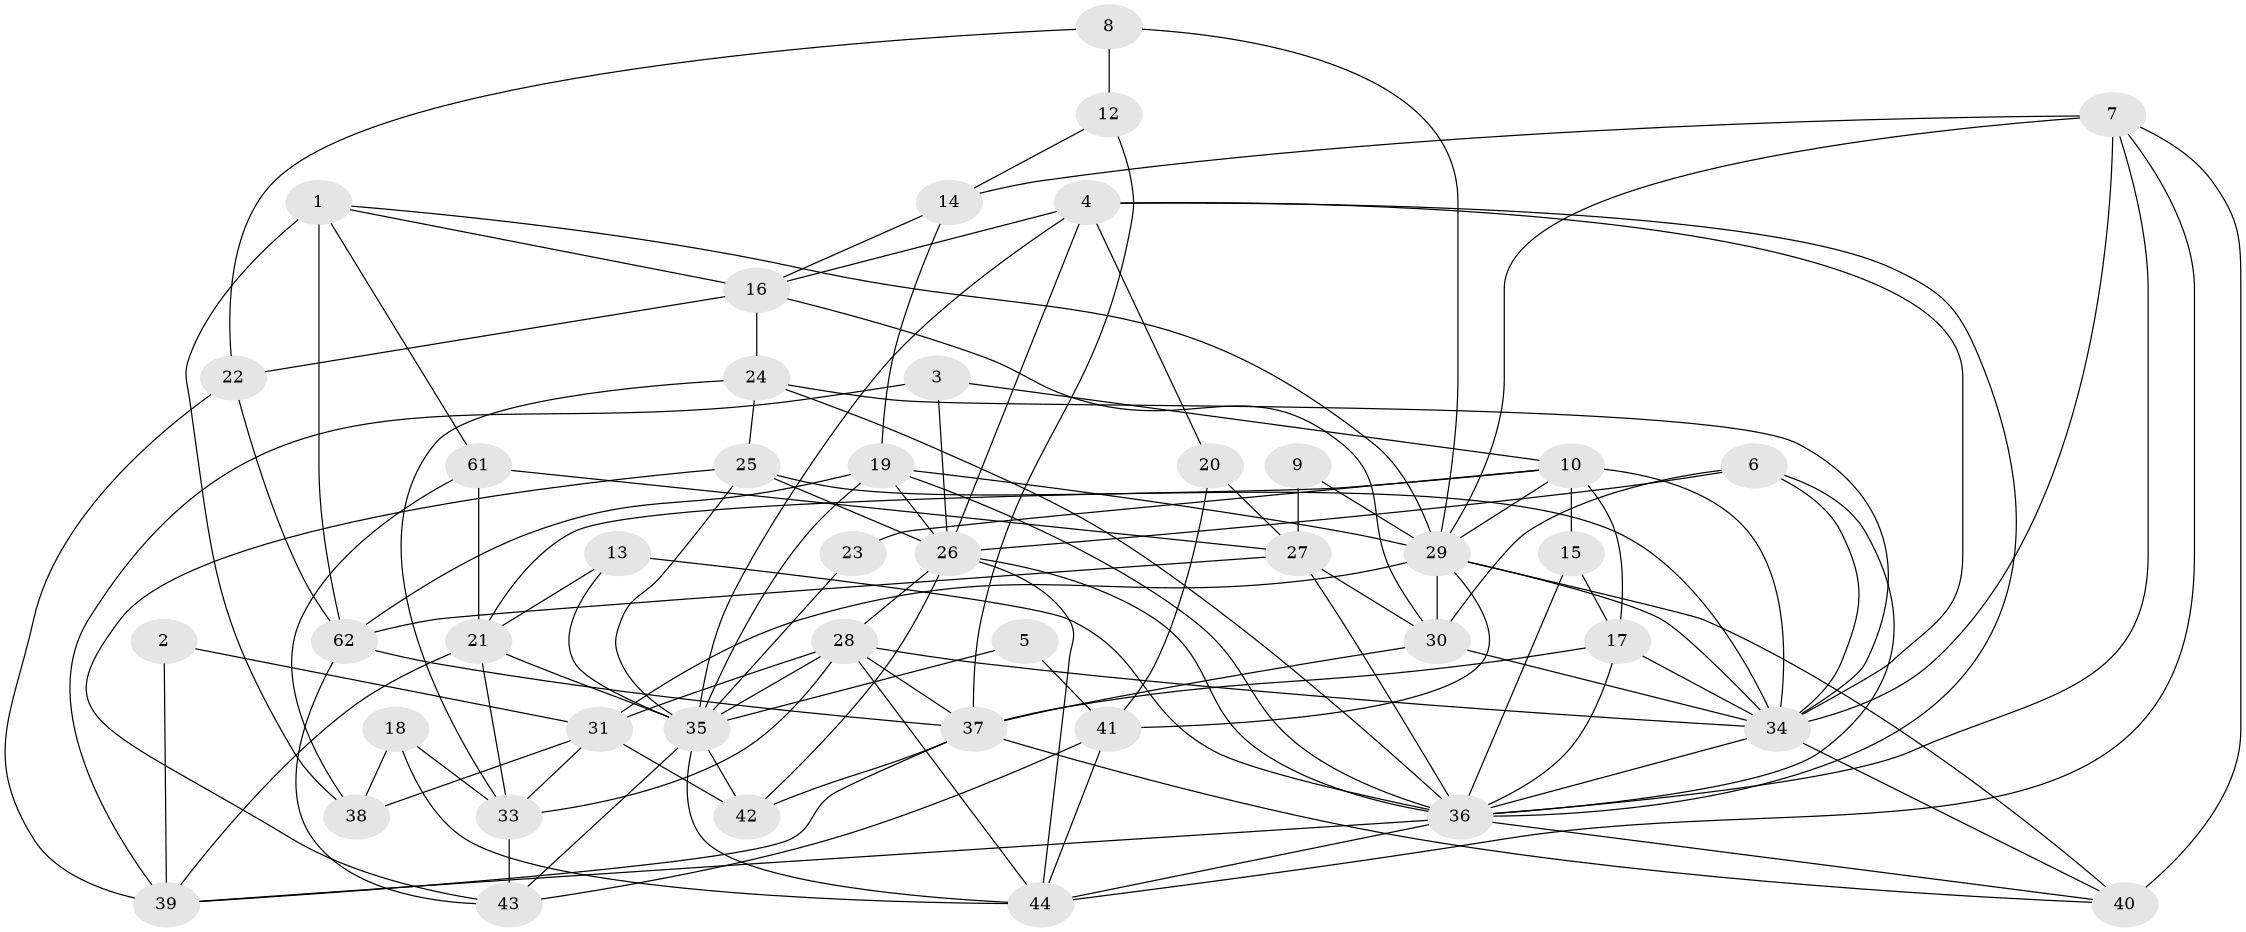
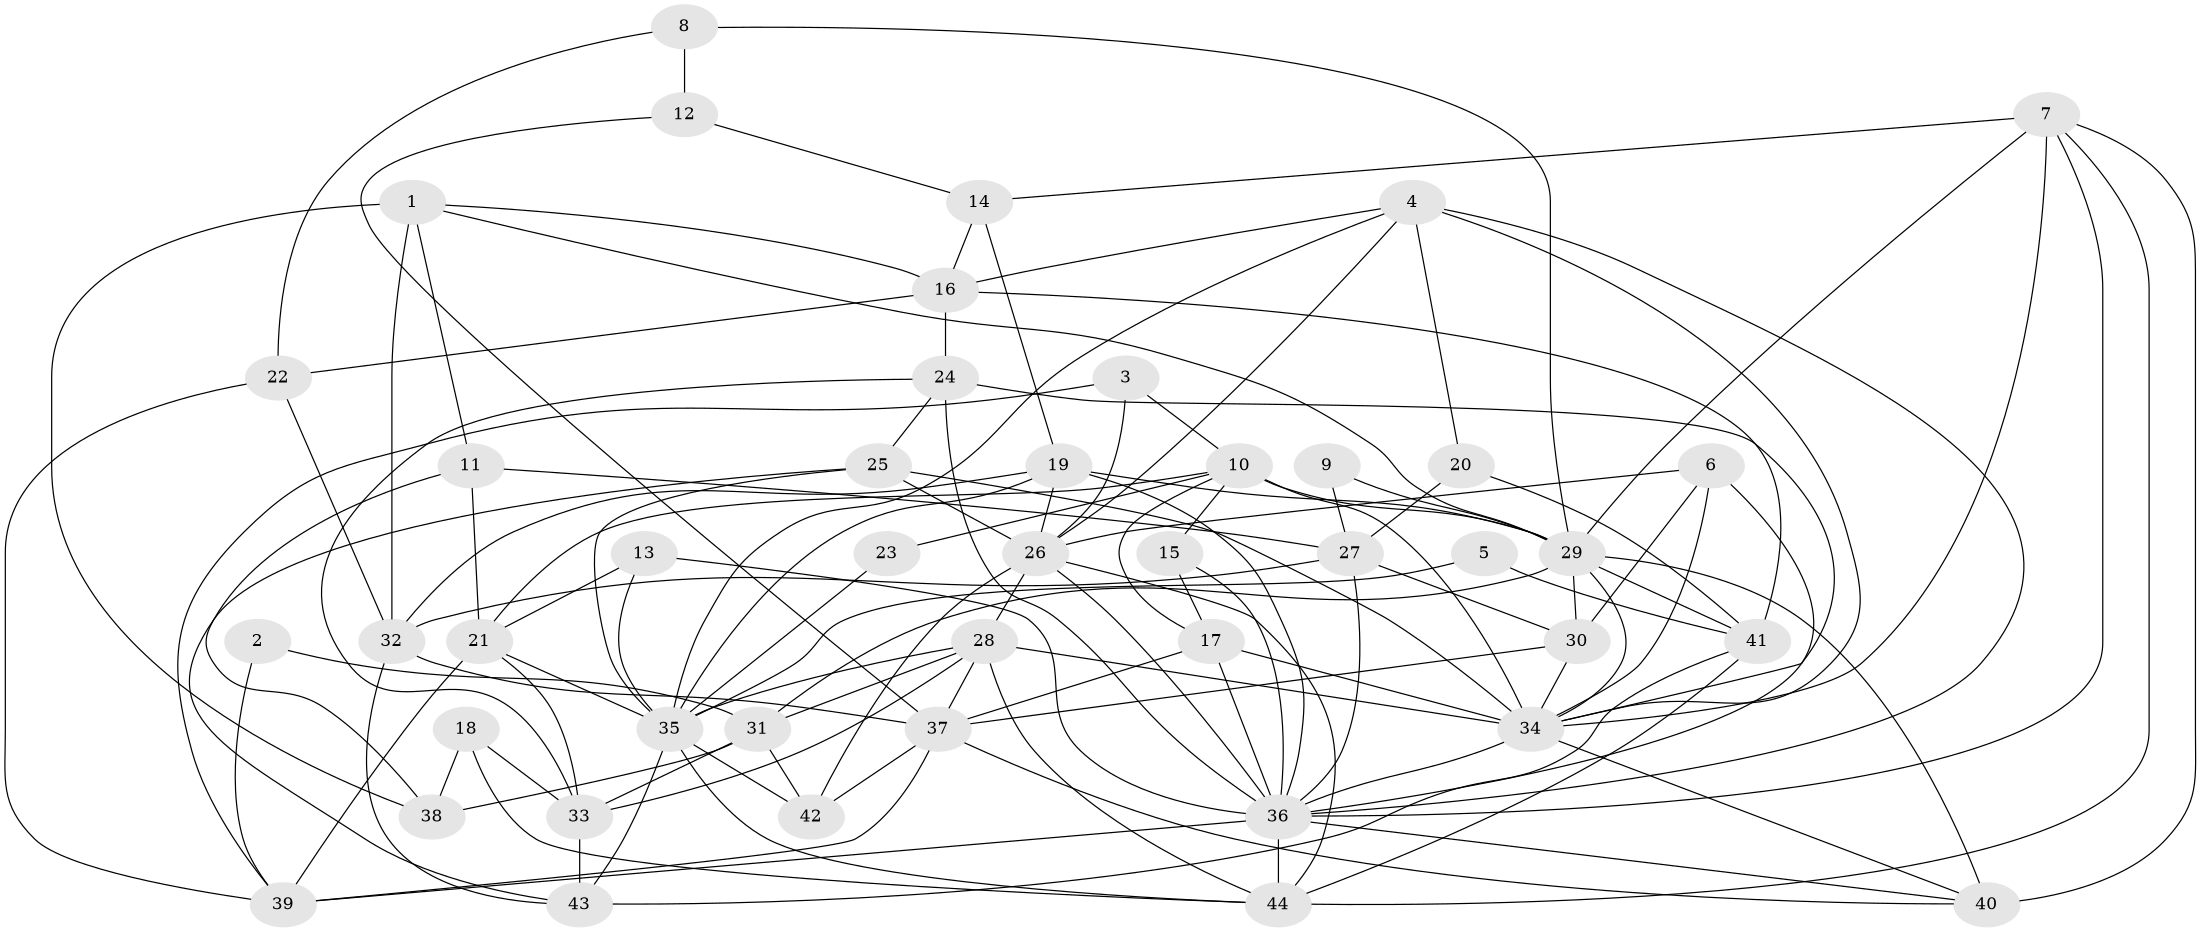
edge "16" -- "30": now "16" -- "41"
node "61": label "61" -> "11"
node "62": label "62" -> "32"
